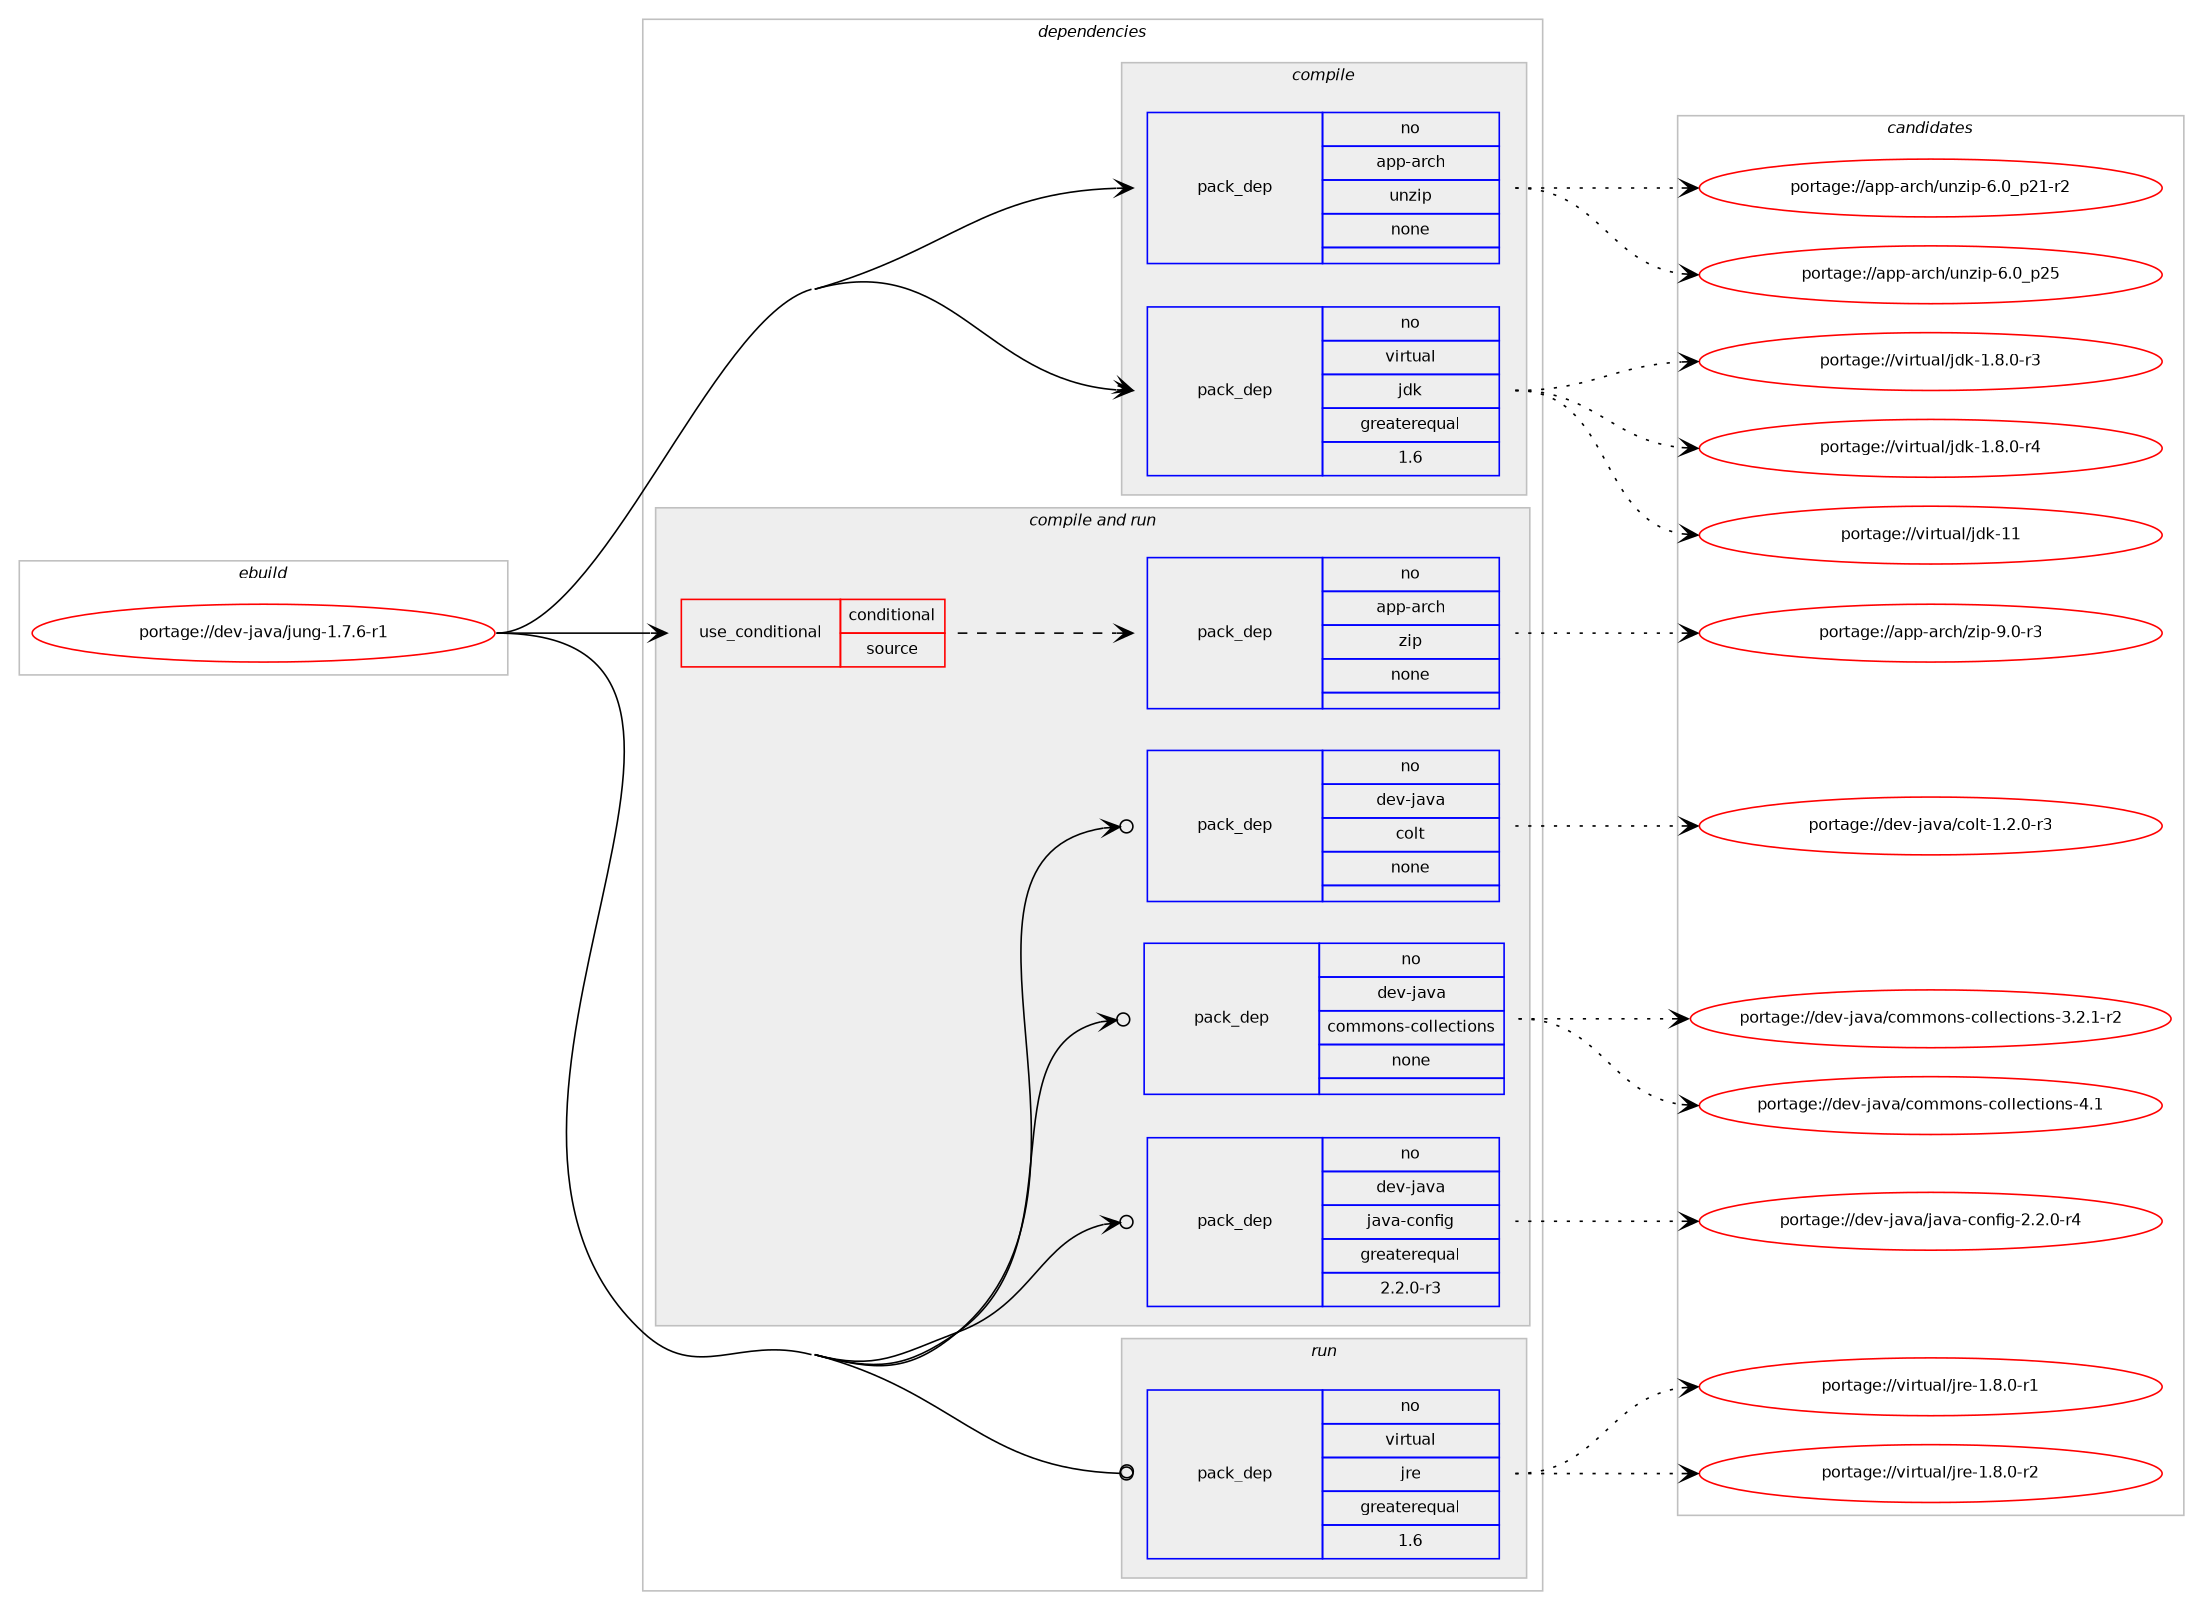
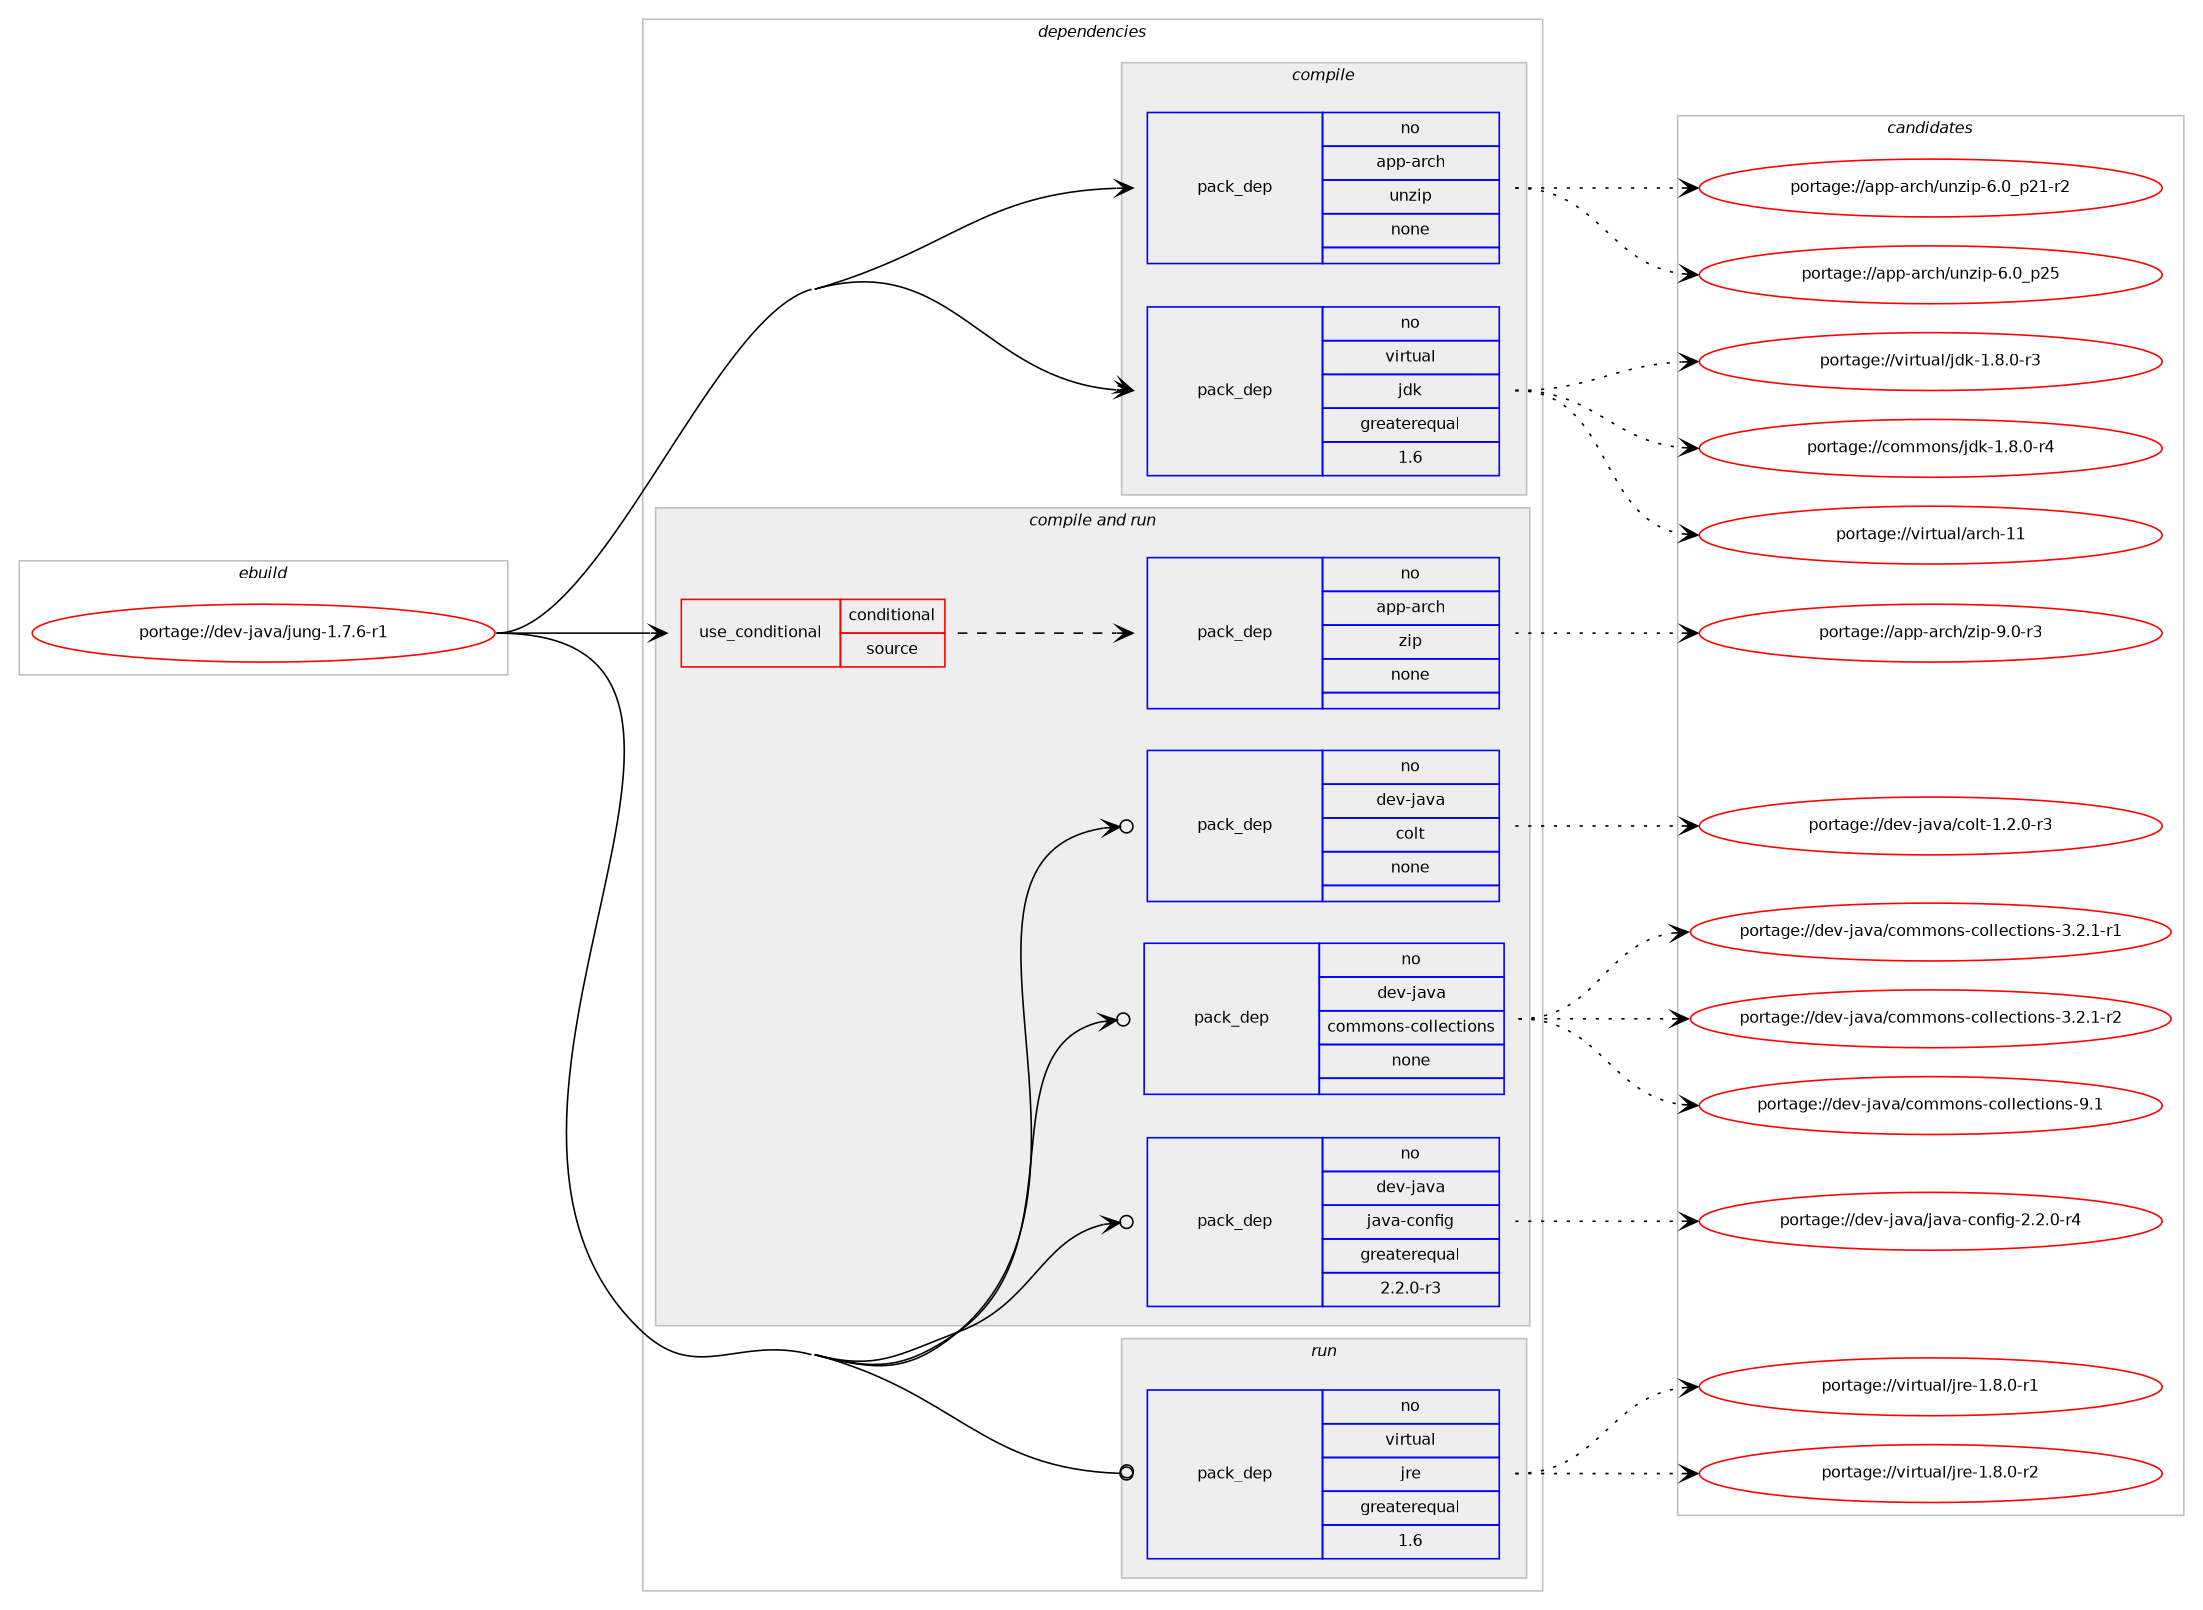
node "portage://virtual/jdk-1.8.0-r4": label "portage://virtual/jdk-1.8.0-r4" -> "portage://commons/jdk-1.8.0-r4"
node "portage://virtual/jdk-11": label "portage://virtual/jdk-11" -> "portage://virtual/arch-11"
node "portage://dev-java/commons-collections-3.2.1-r1": added
node "portage://dev-java/commons-collections-4.1": label "portage://dev-java/commons-collections-4.1" -> "portage://dev-java/commons-collections-9.1"
